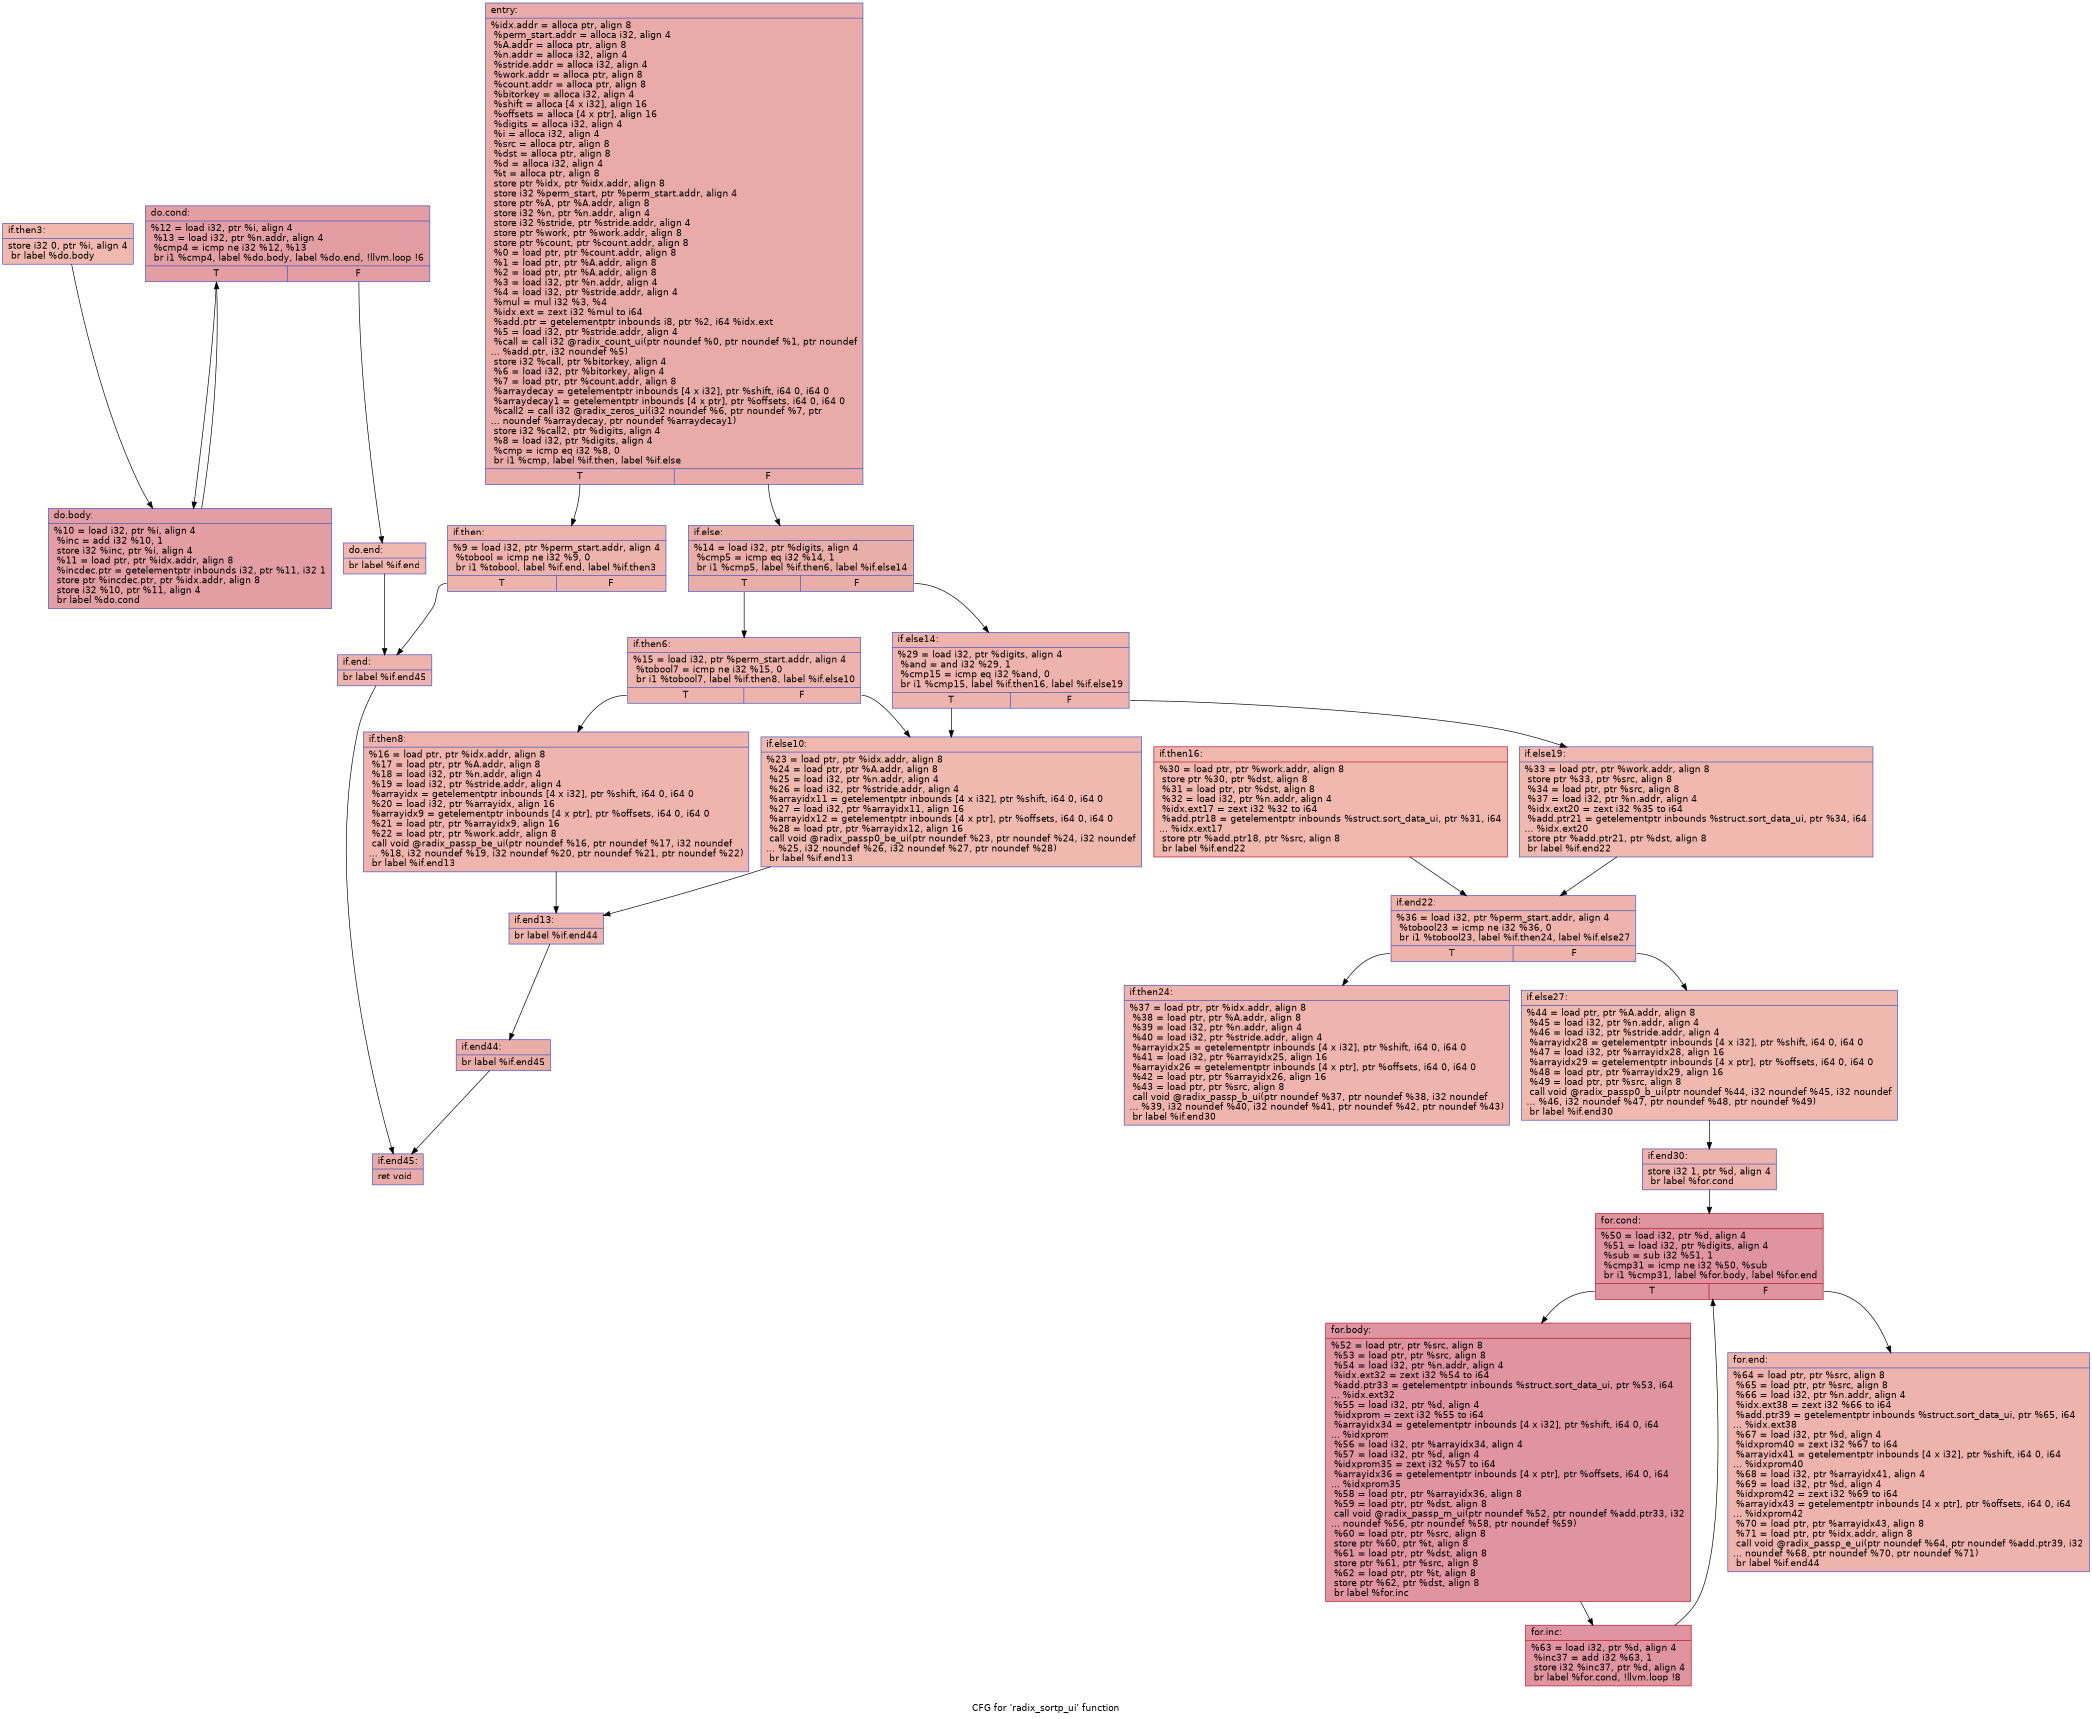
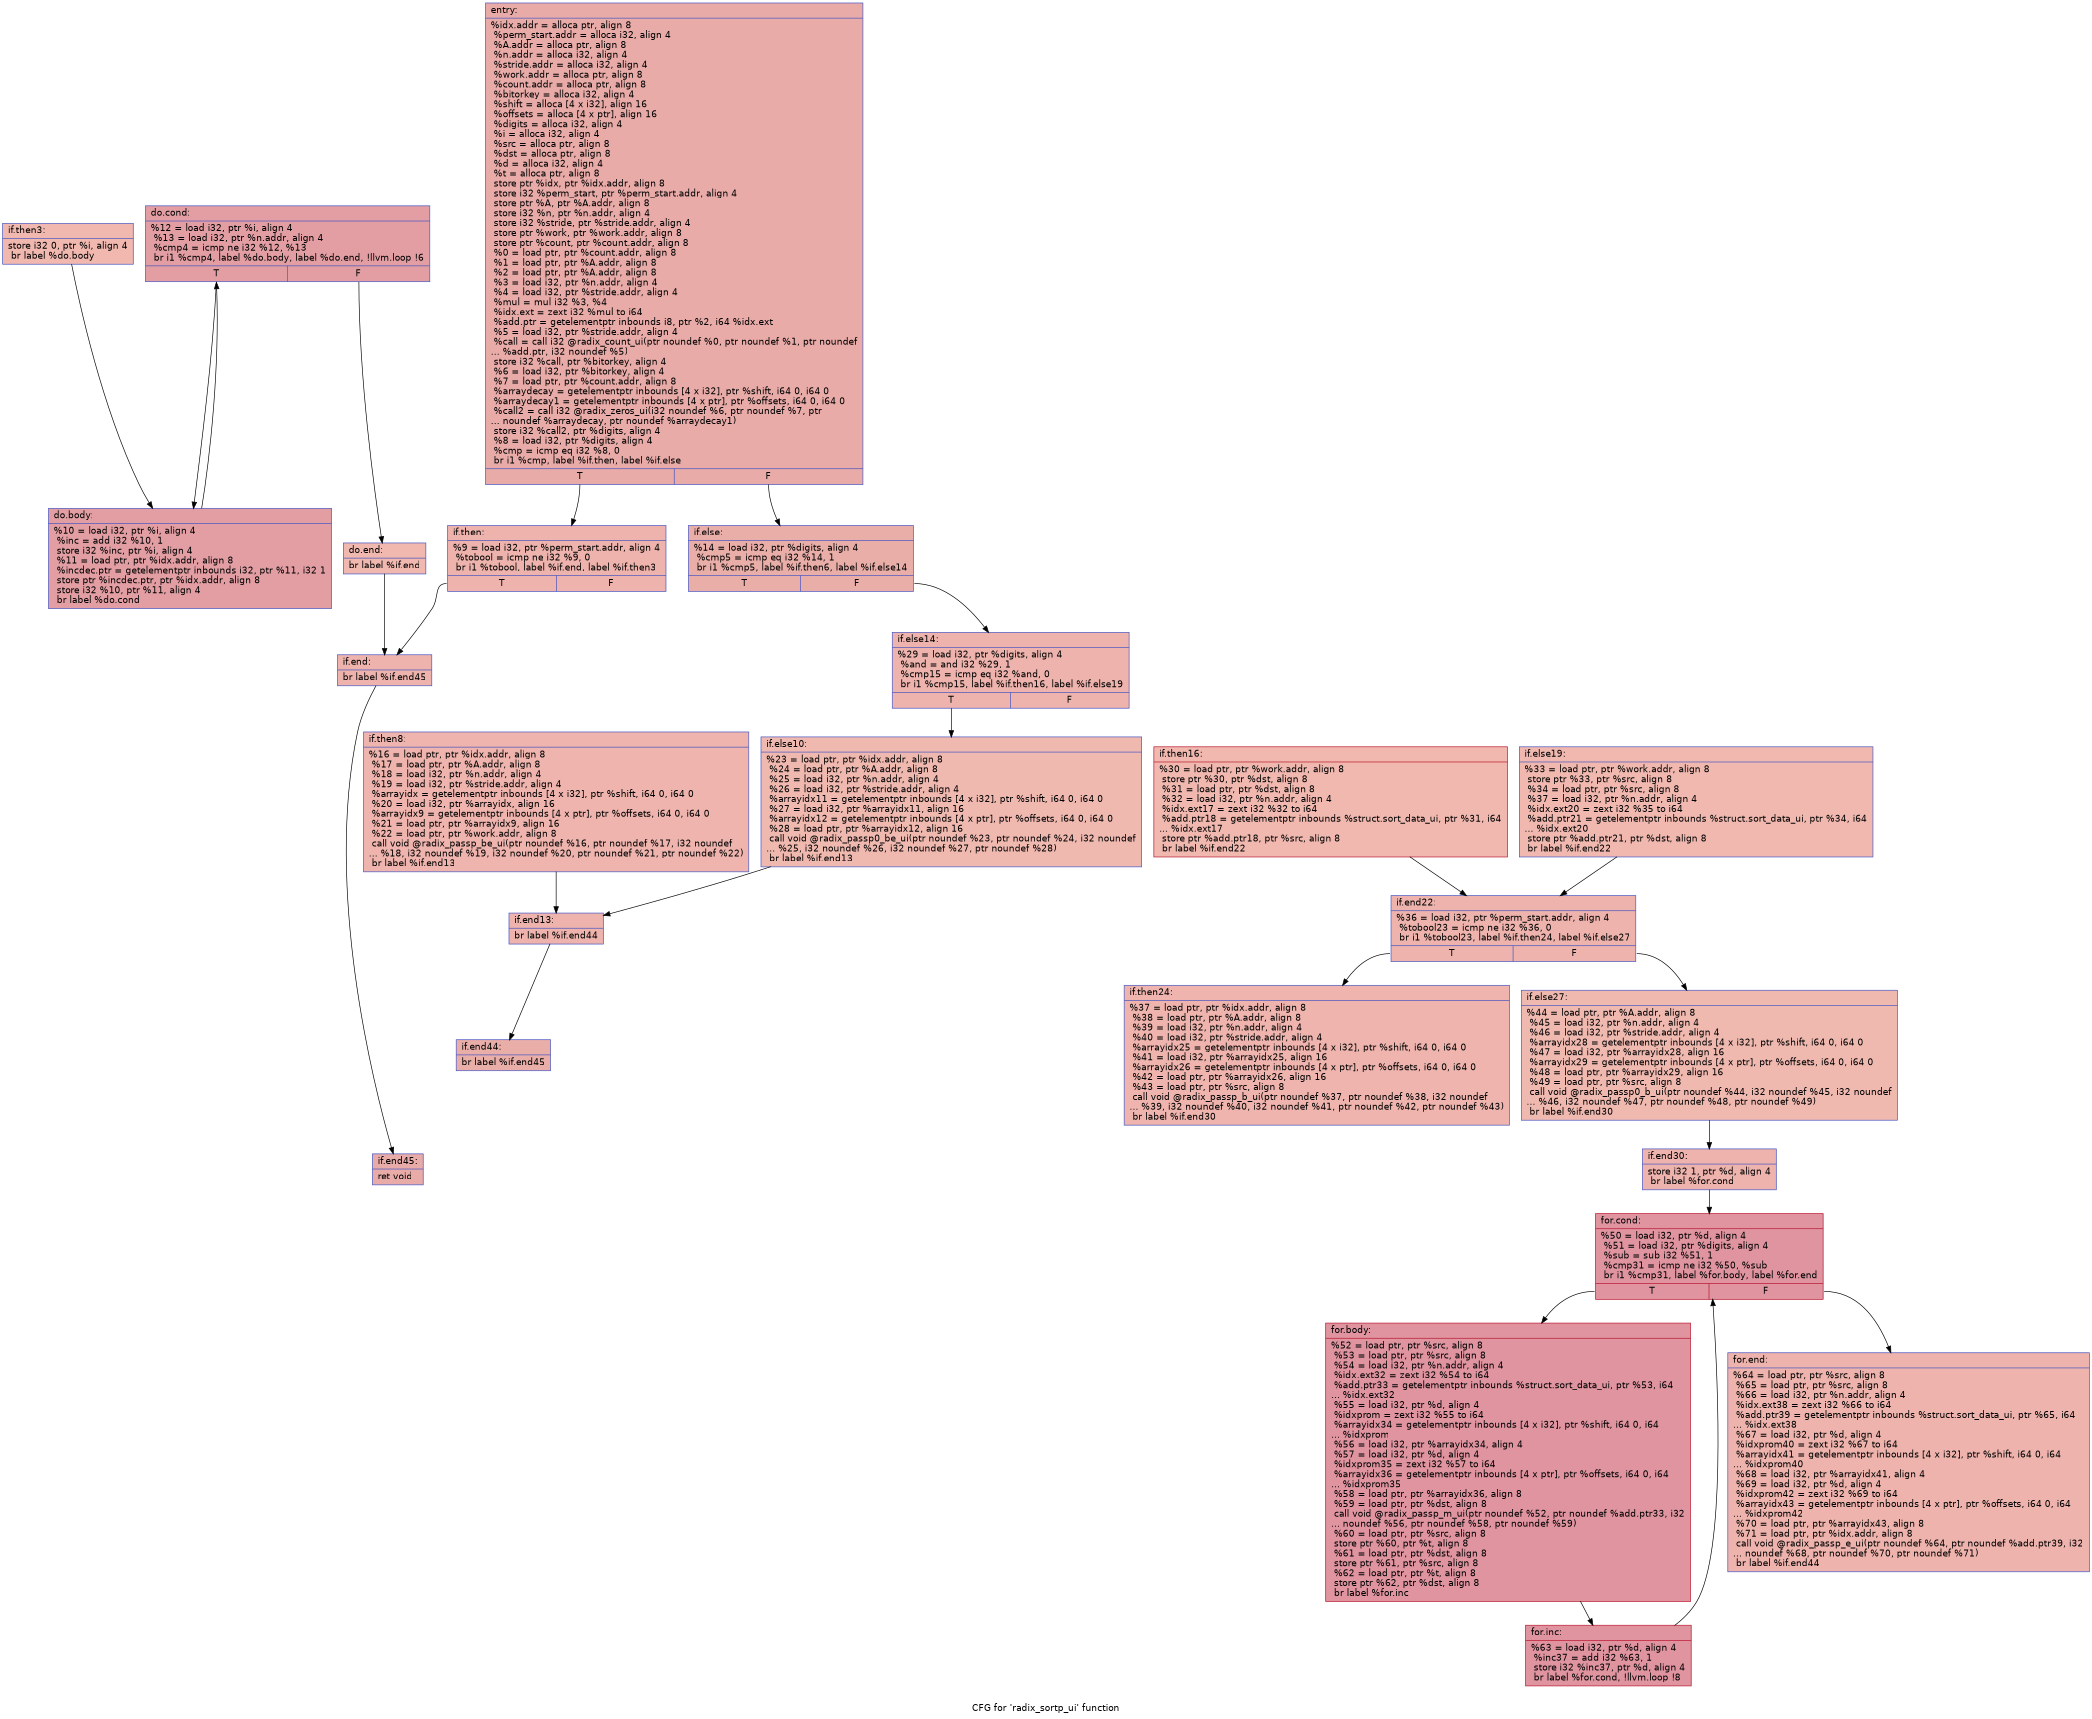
node "if.then6:": removed
edge "if.else14:" -> "if.else19:": removed
edge "if.end44:" -> "if.end45:": removed
